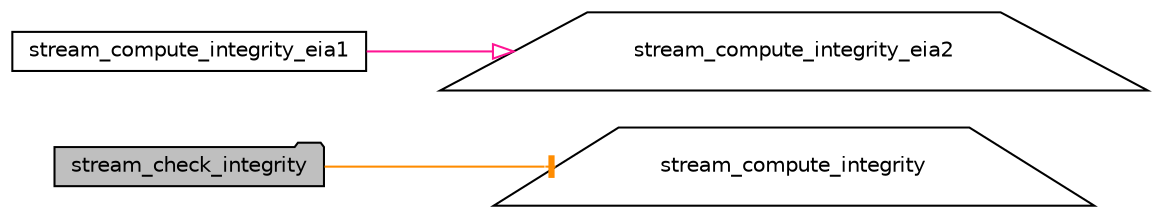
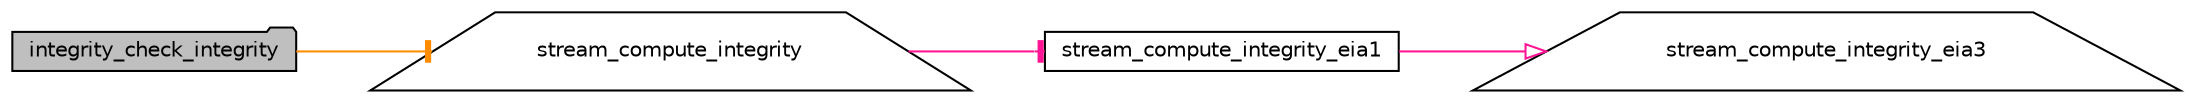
node "stream_compute_integrity_eia2": label "stream_compute_integrity_eia2" -> "stream_compute_integrity_eia3"
edge "stream_compute_integrity" -> "stream_compute_integrity_eia1": added
node "stream_check_integrity": label "stream_check_integrity" -> "integrity_check_integrity"
